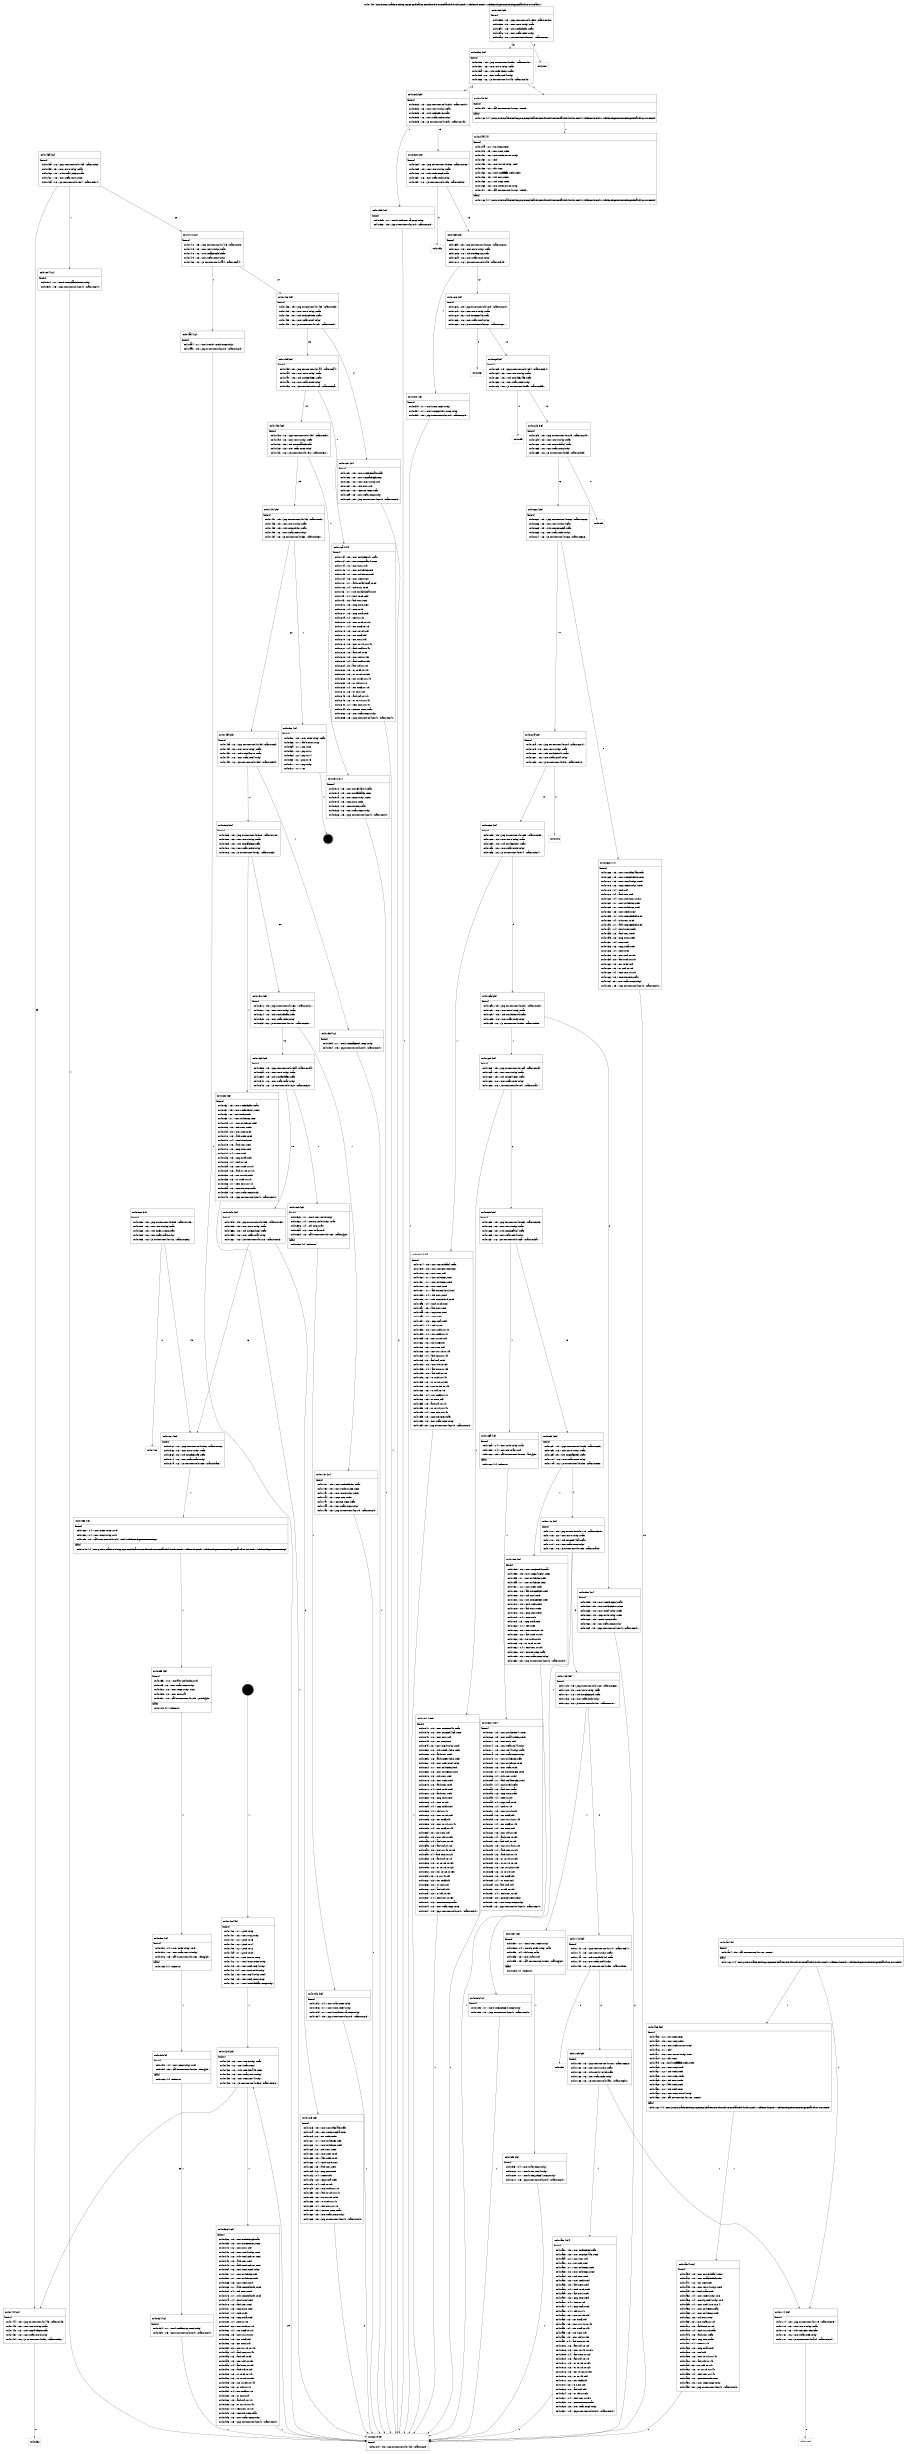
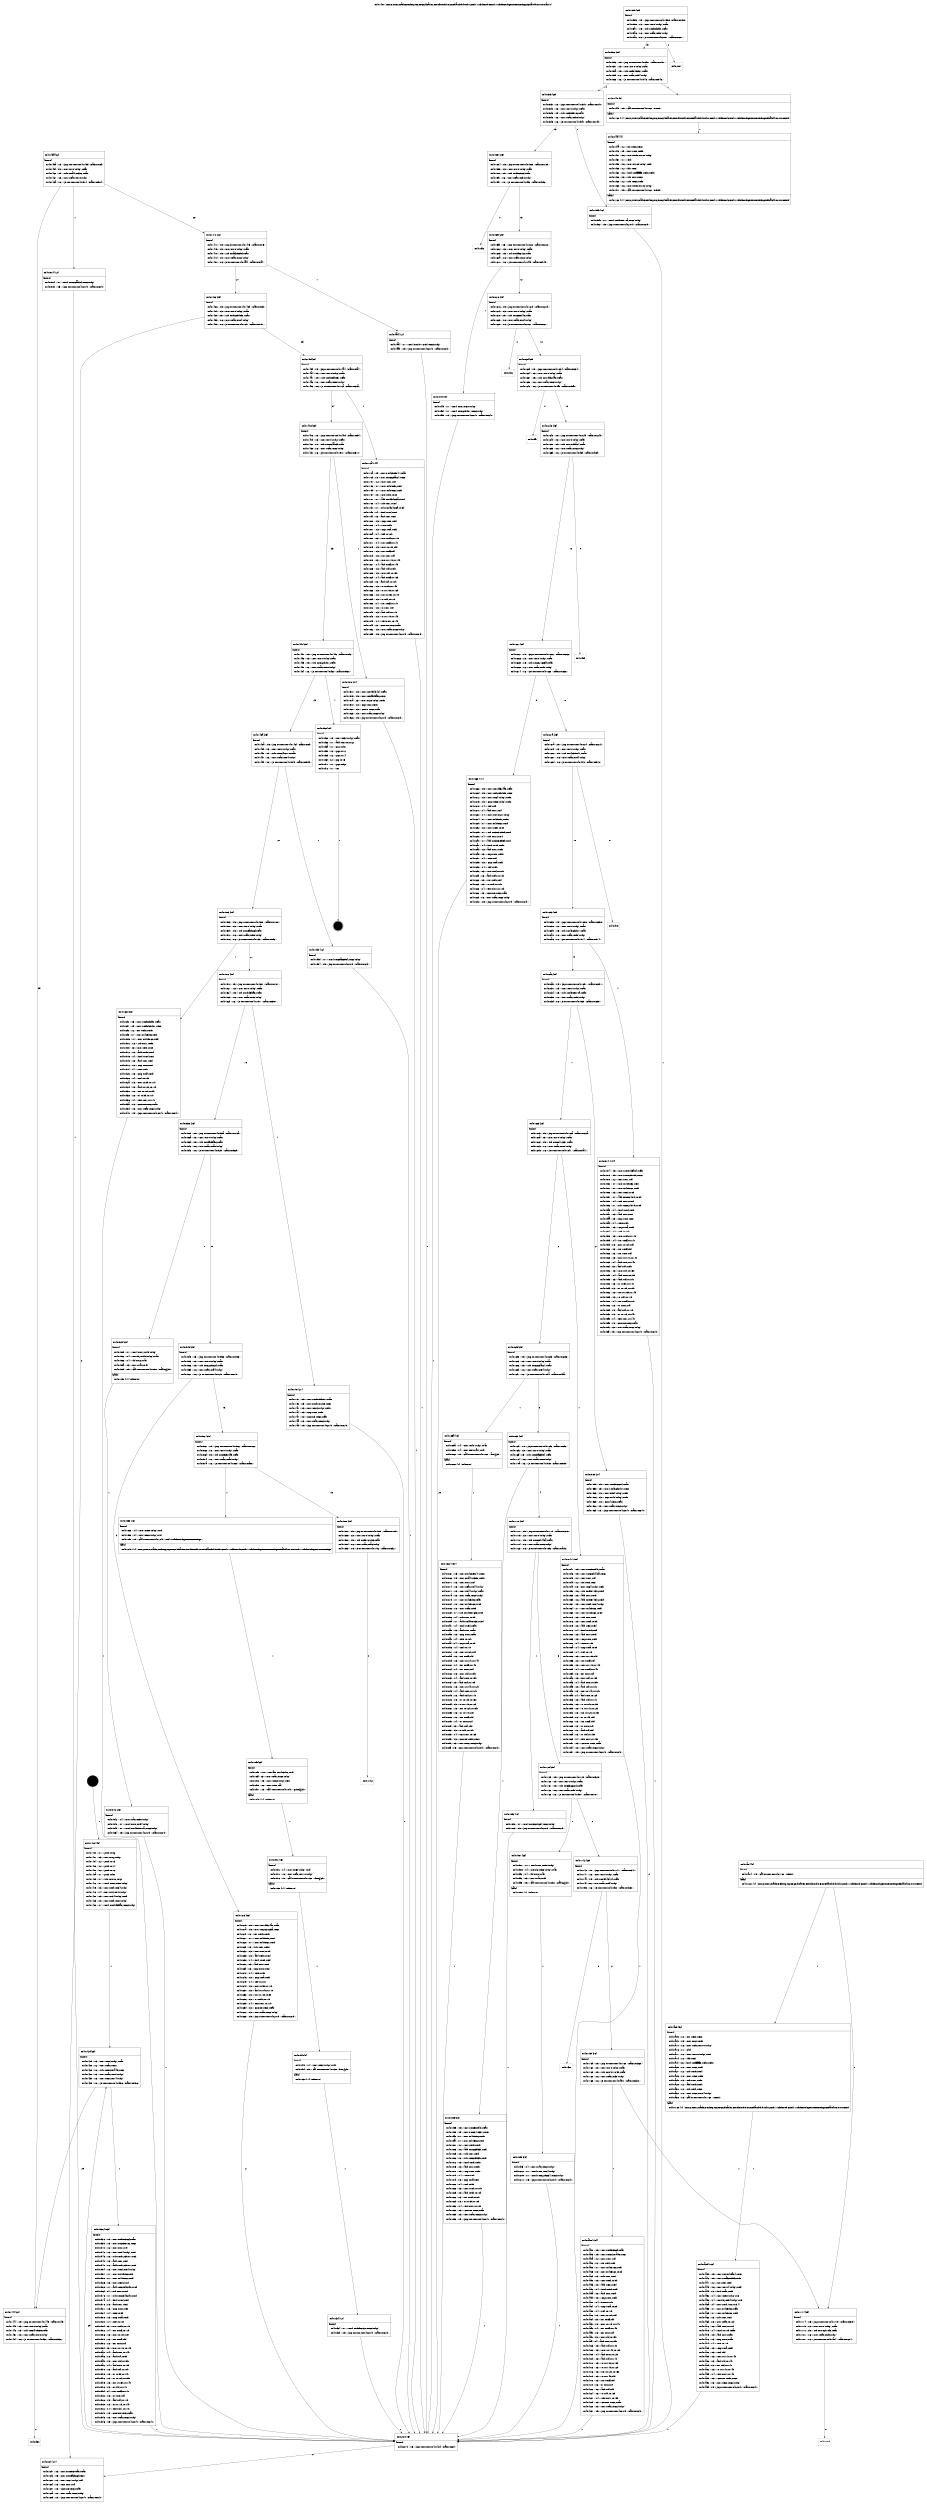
edge "0x401580 [25]" -> "0x401567 [25]": reversed
edge "0x401cd7 [27]" -> "0x40207b [5]": reversed
